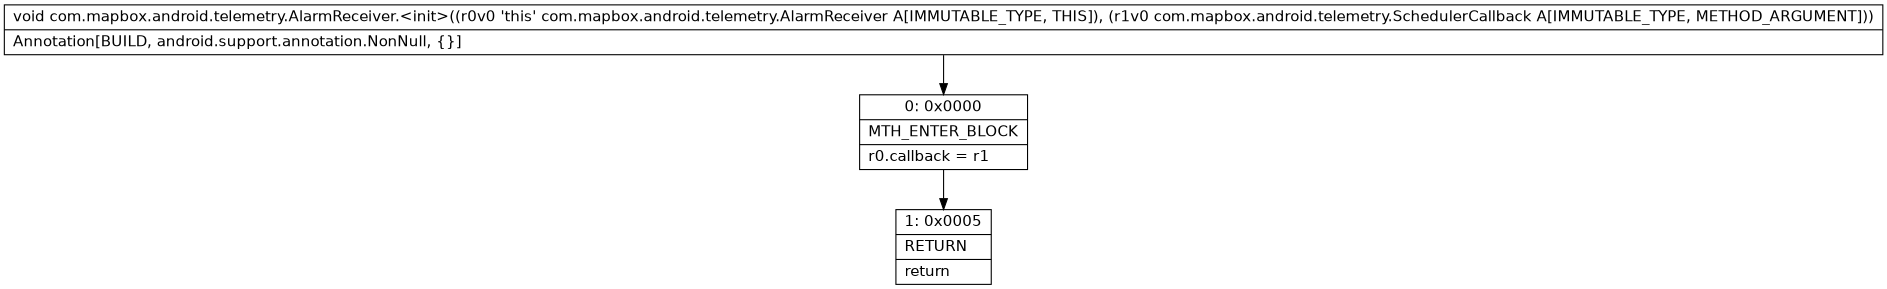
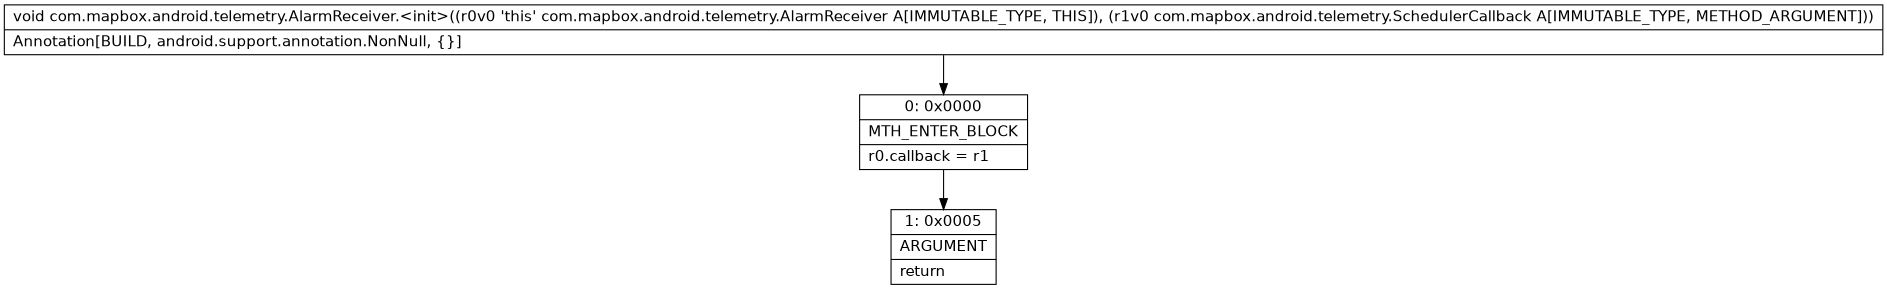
node "1: 0x0005": text "RETURN" -> "ARGUMENT"
